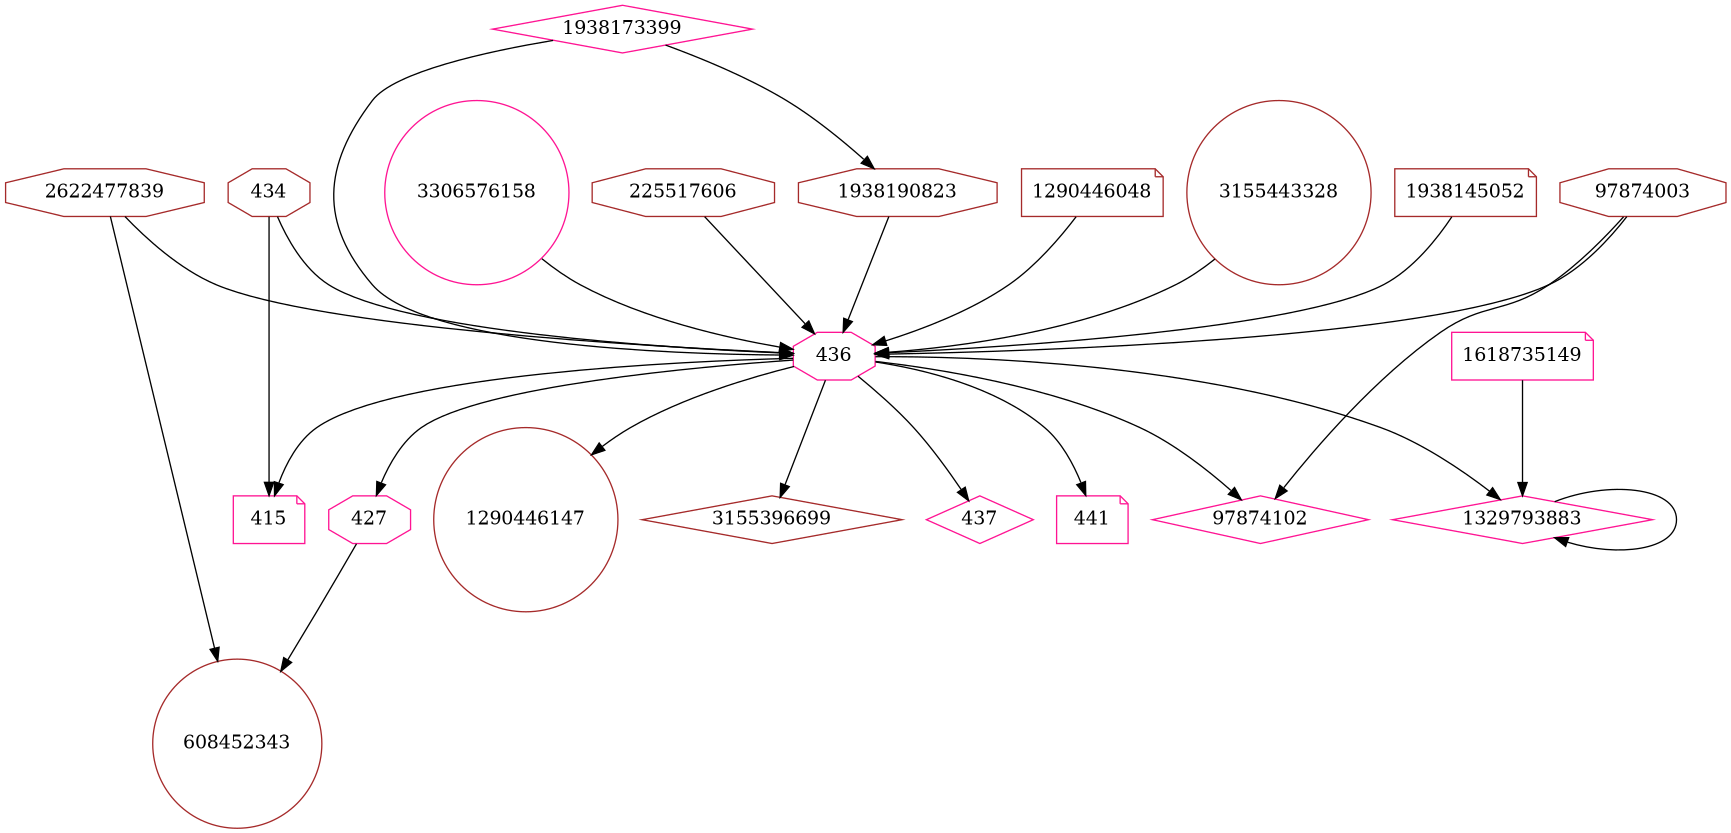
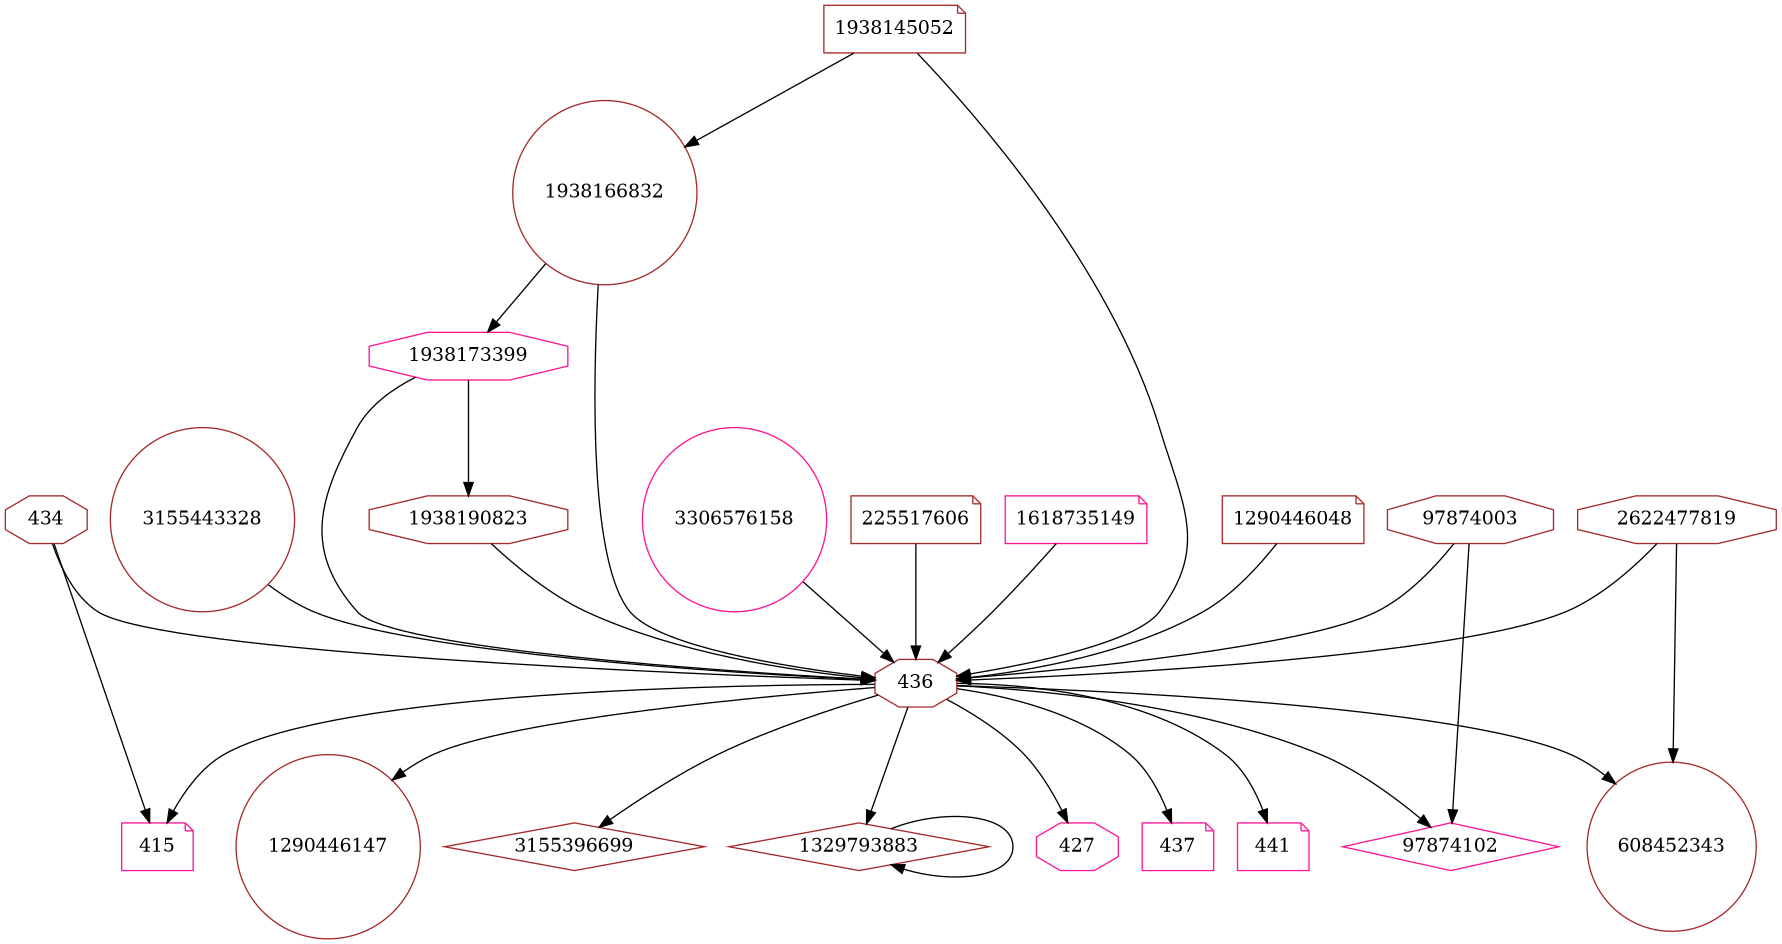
node "1938173399": shape diamond -> octagon
node "2622477839": label "2622477839" -> "2622477819"
node "1938166832": added
node "225517606": shape octagon -> note
node "436": color deeppink -> brown
edge "1618735149" -> "1329793883": now "1618735149" -> "436"
node "437": shape diamond -> note
node "1329793883": color deeppink -> brown
edge "427" -> "608452343": now "436" -> "608452343"
